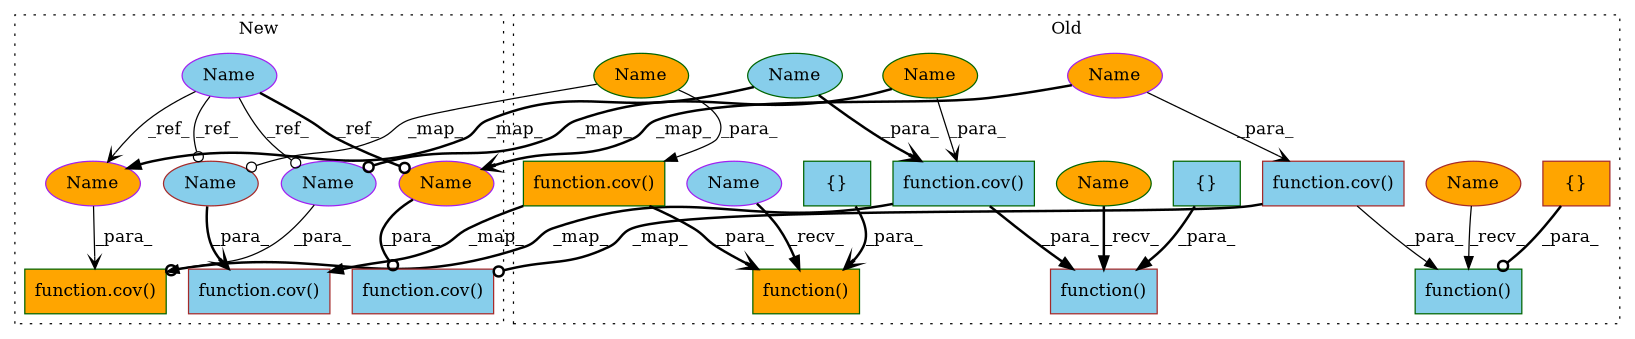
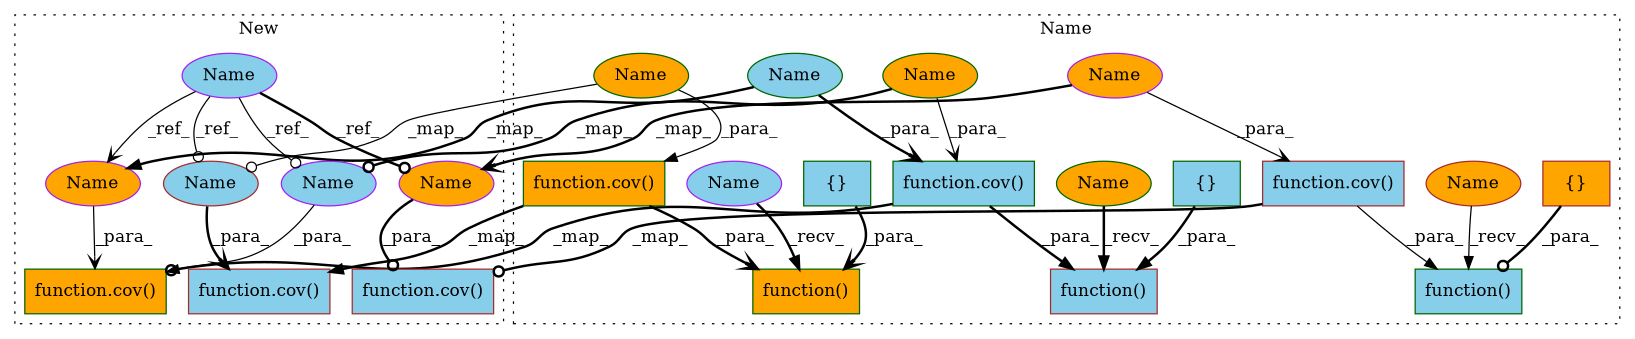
cluster "Old": label "Old" -> "Name"
